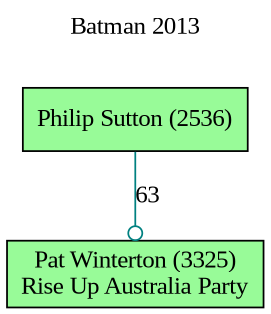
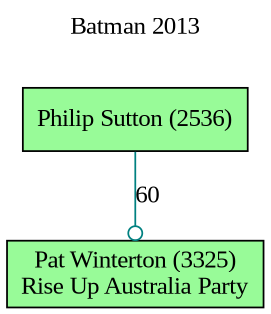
edge "Philip Sutton (2536)" -> "Pat Winterton (3325) Rise Up Australia Party": label "63" -> "60"
